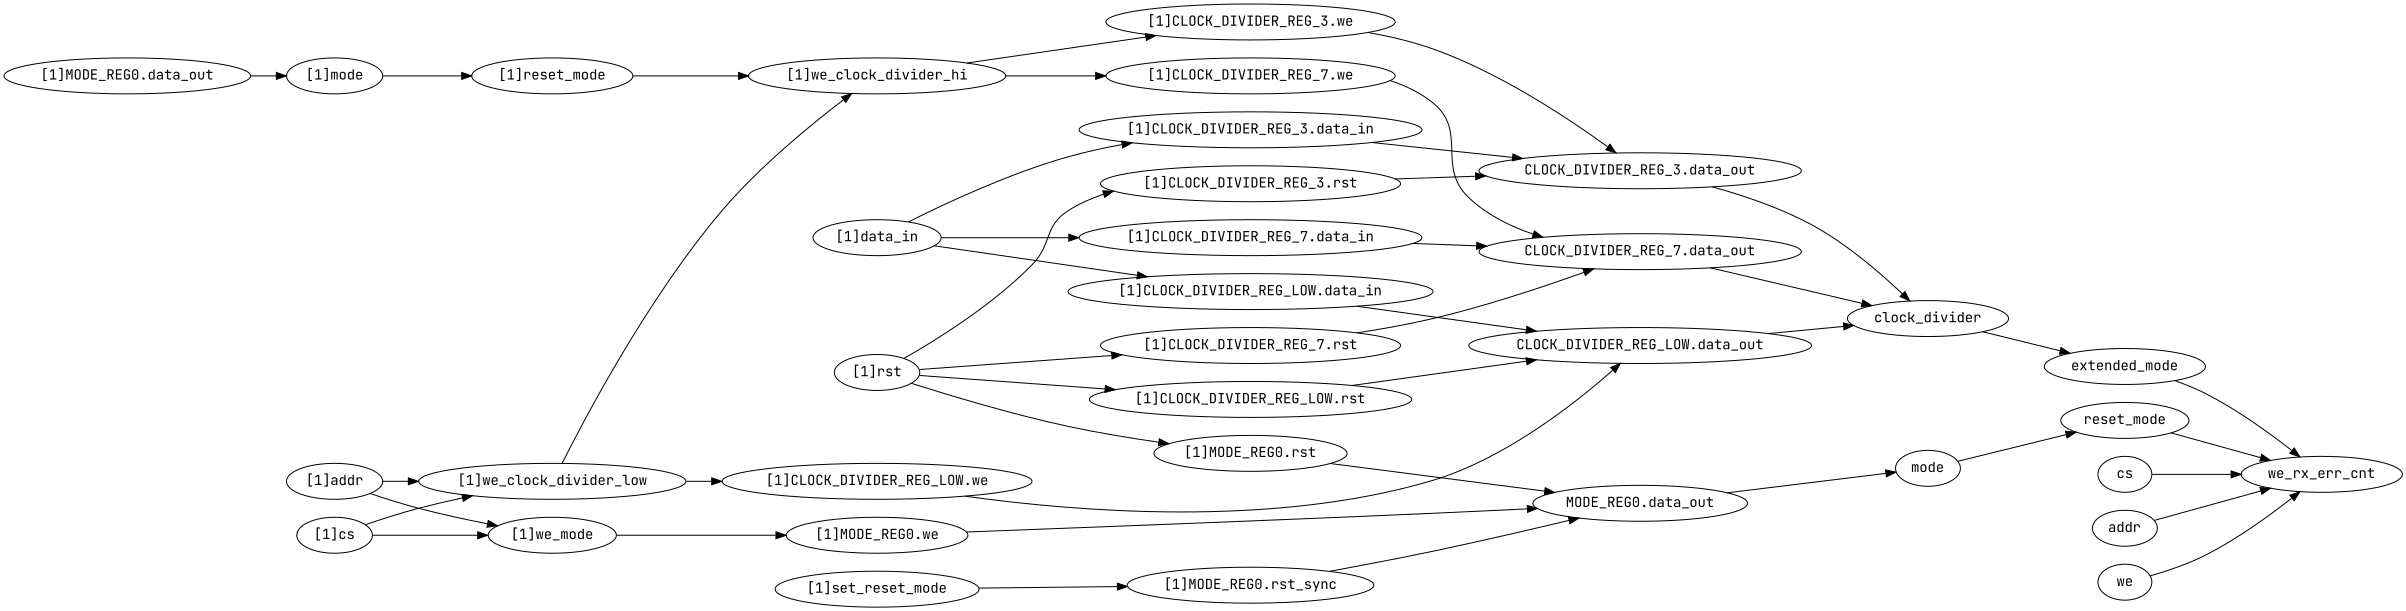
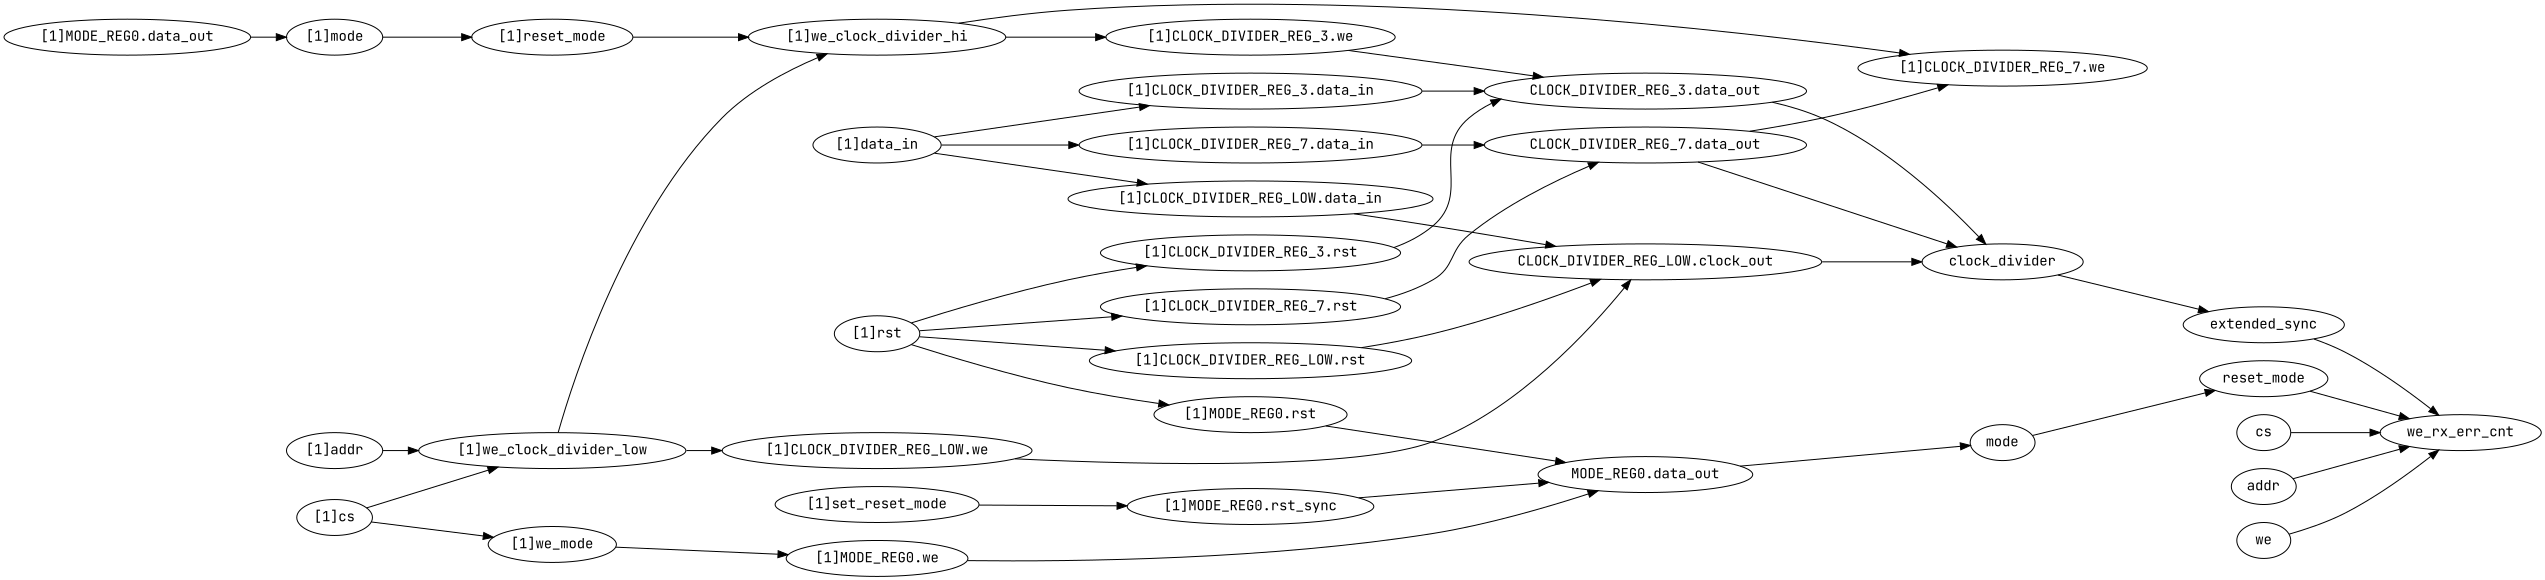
edge "[1]CLOCK_DIVIDER_REG_7.we" -> "CLOCK_DIVIDER_REG_7.data_out": reversed
node "CLOCK_DIVIDER_REG_LOW.data_out": label "CLOCK_DIVIDER_REG_LOW.data_out" -> "CLOCK_DIVIDER_REG_LOW.clock_out"
node "extended_mode": label "extended_mode" -> "extended_sync"
edge "[1]addr" -> "[1]we_mode": removed
